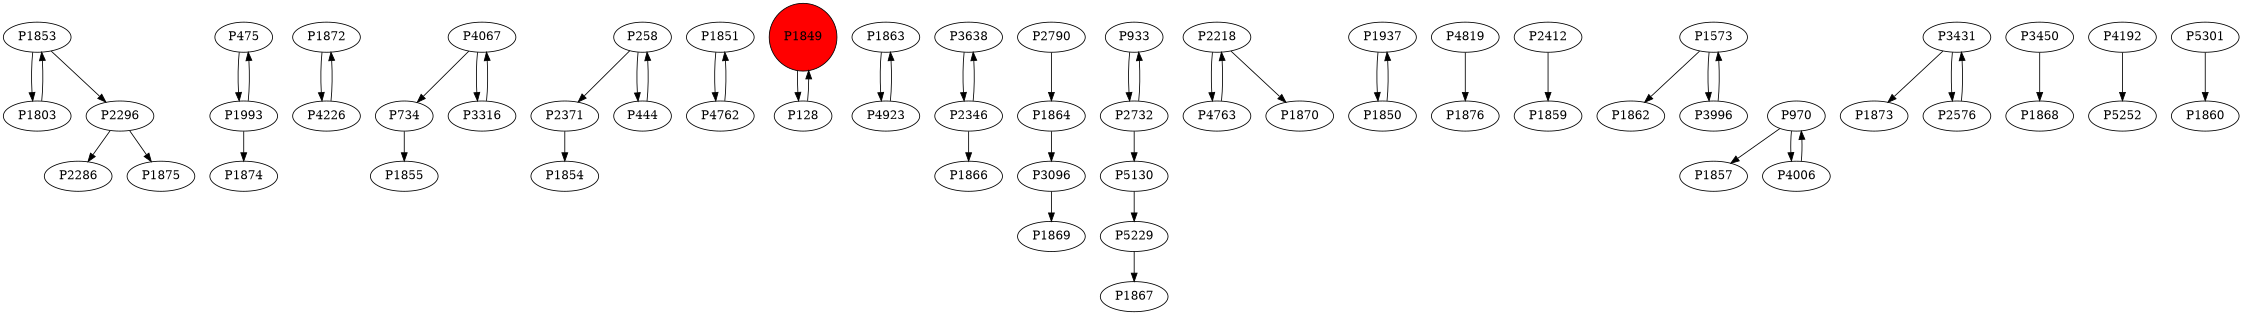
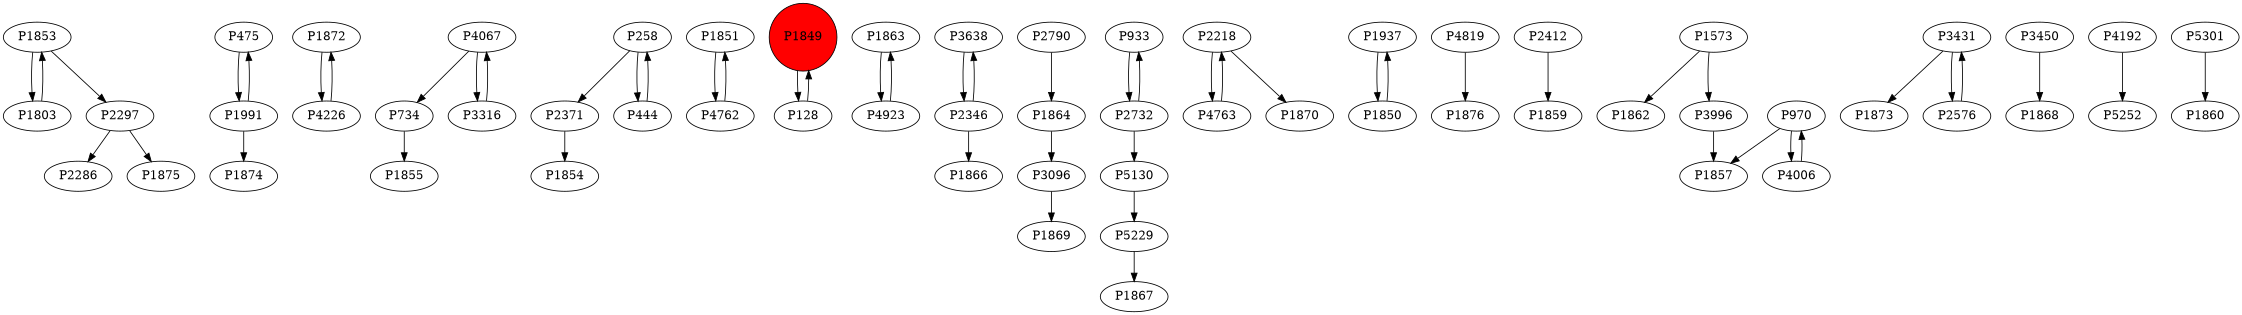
edge "P3996" -> "P1573": now "P3996" -> "P1857"
node "P2296": label "P2296" -> "P2297"
node "P1993": label "P1993" -> "P1991"
